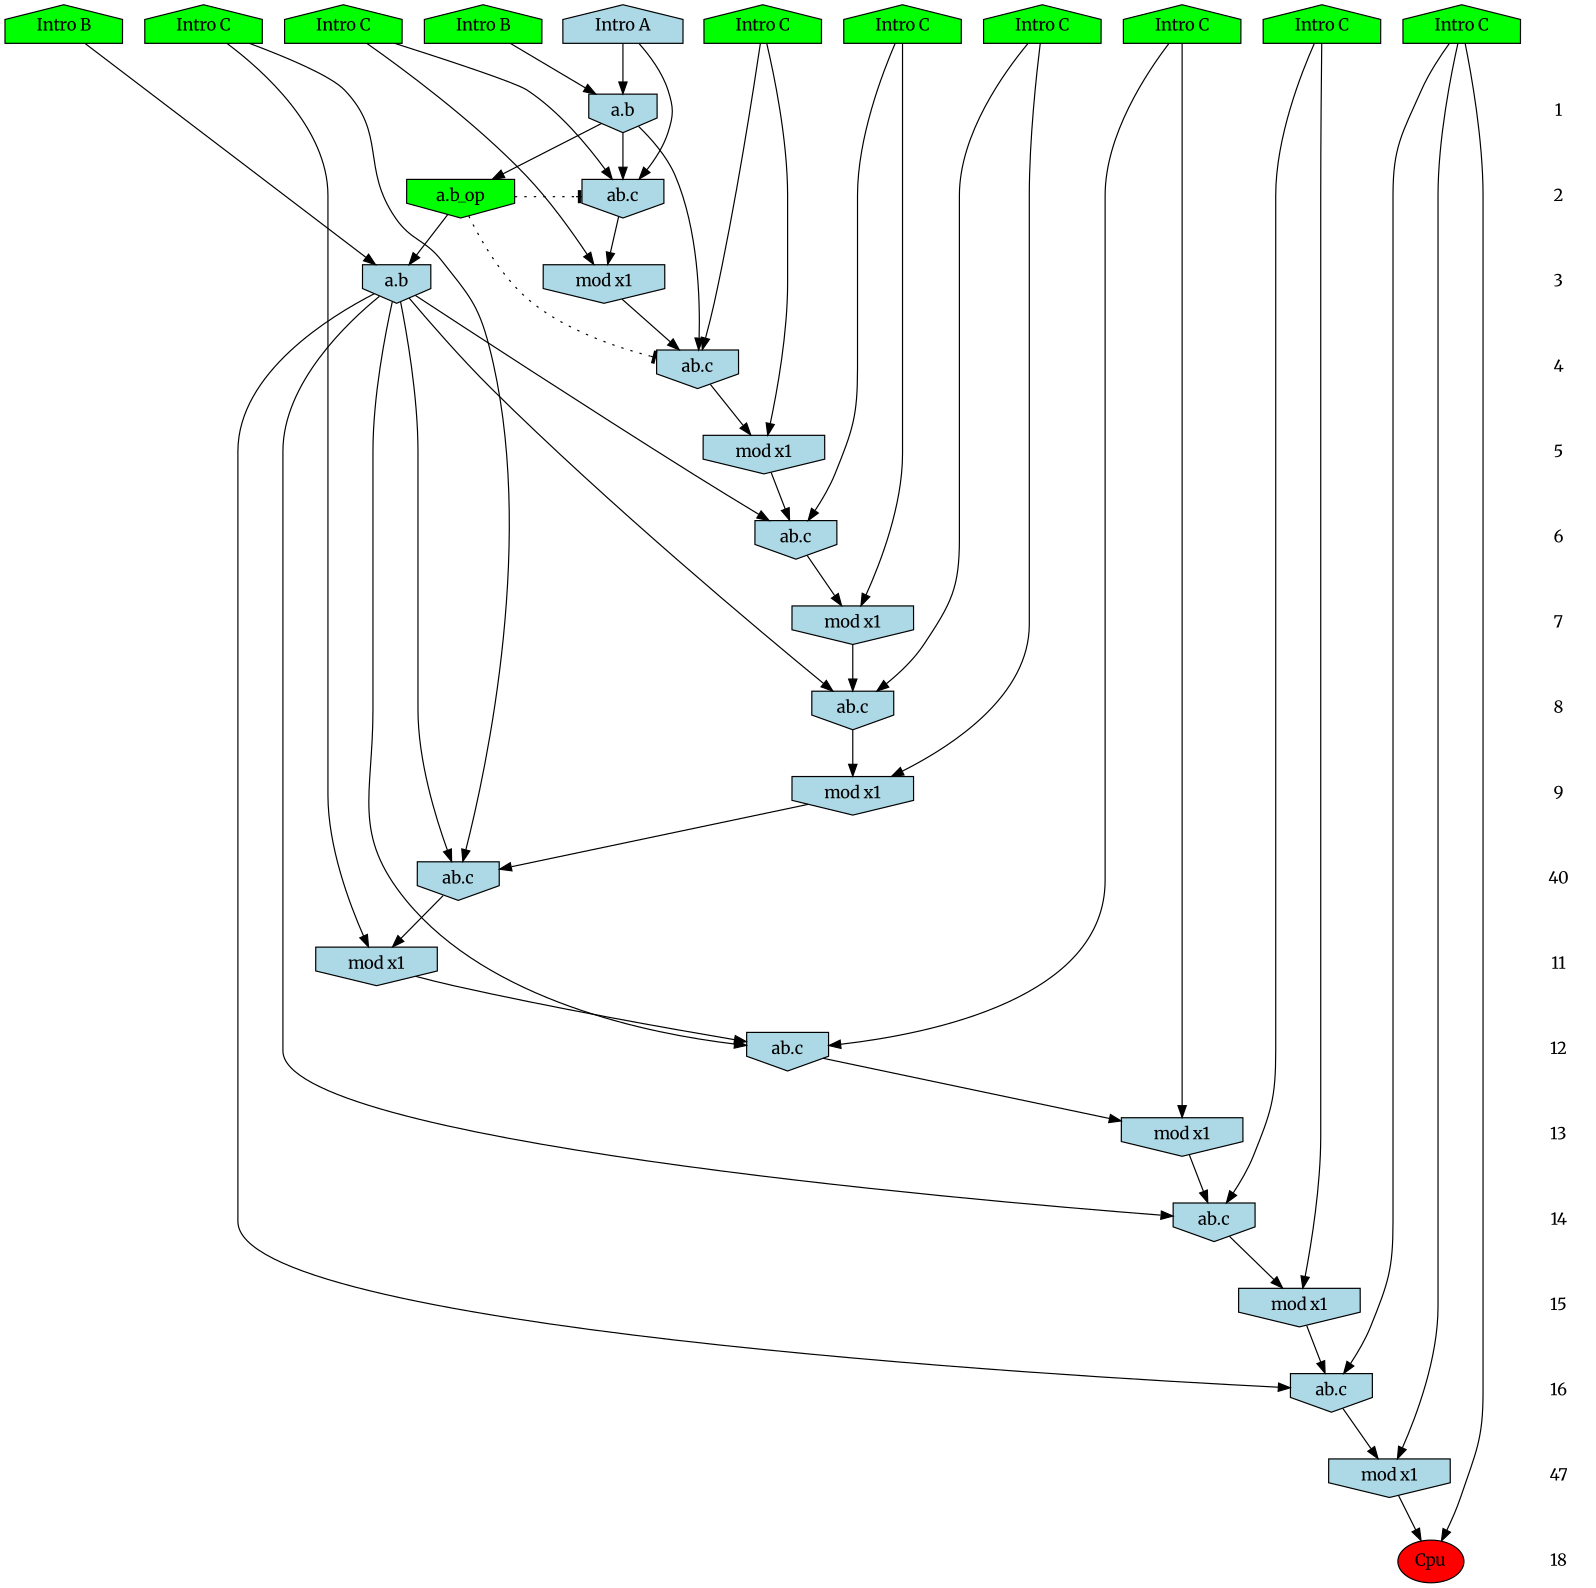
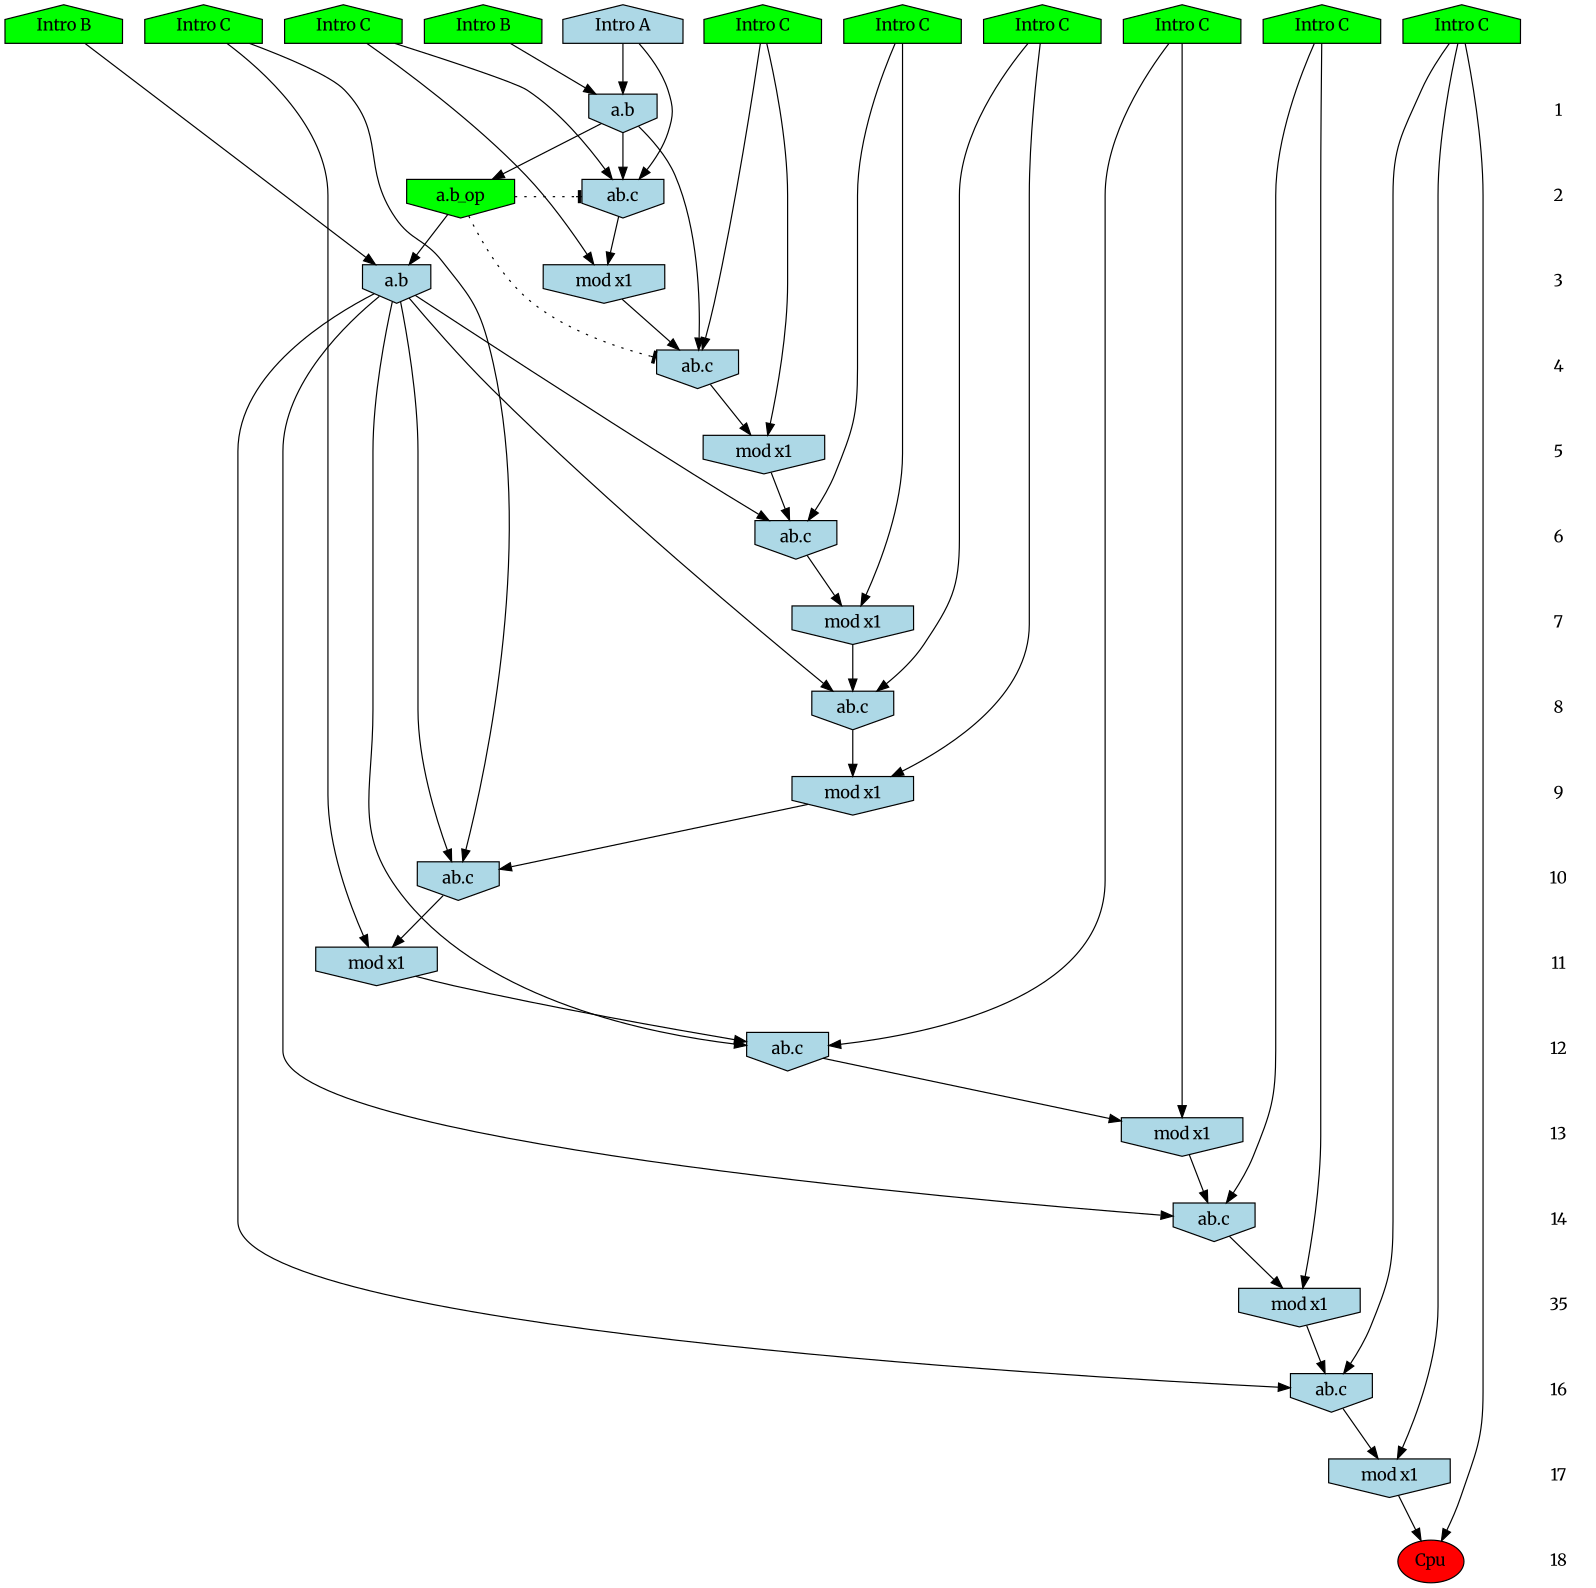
node "40": label "40" -> "10"
node "15": label "15" -> "35"
node "47": label "47" -> "17"
